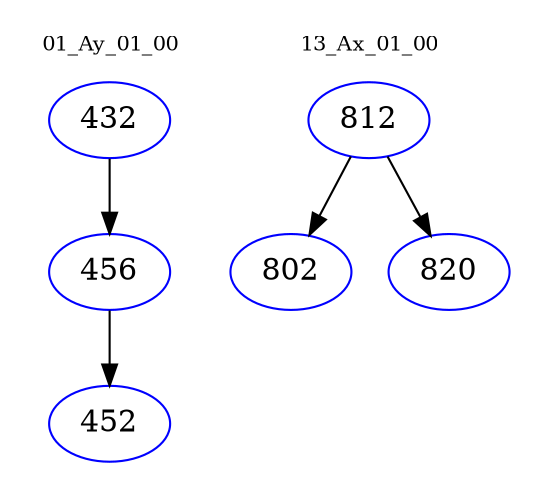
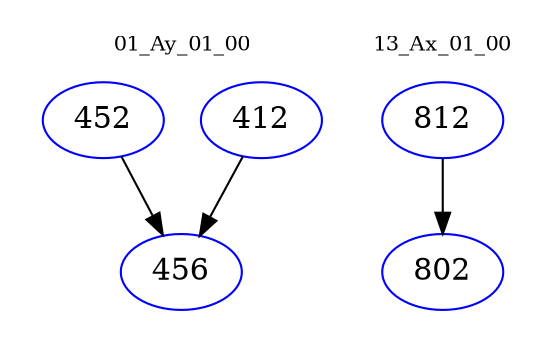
node "432": label "432" -> "412"
node "820": removed
edge "456" -> "452": reversed
